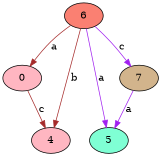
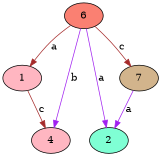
edge "6" -> "7": color purple -> brown
edge "6" -> "4": color brown -> purple
node "0": label "0" -> "1"
node "5": label "5" -> "2"
